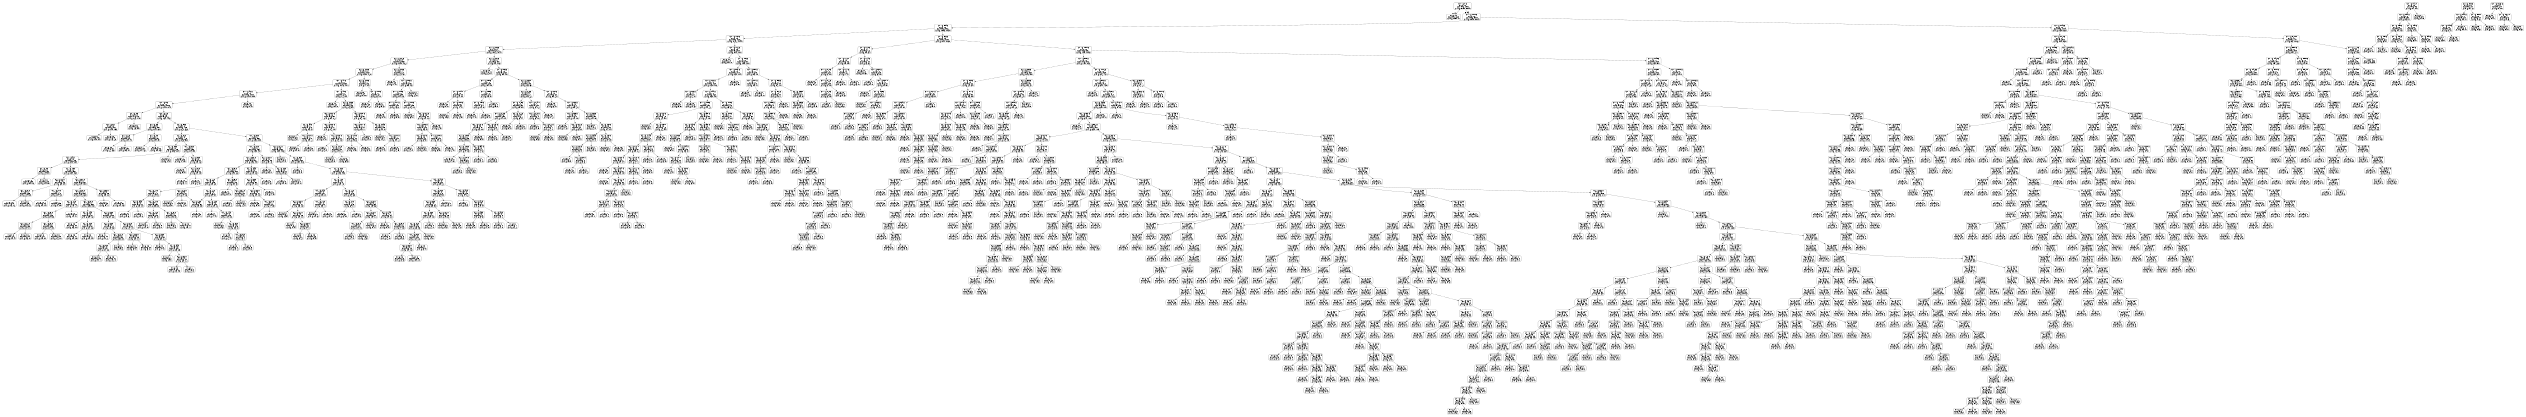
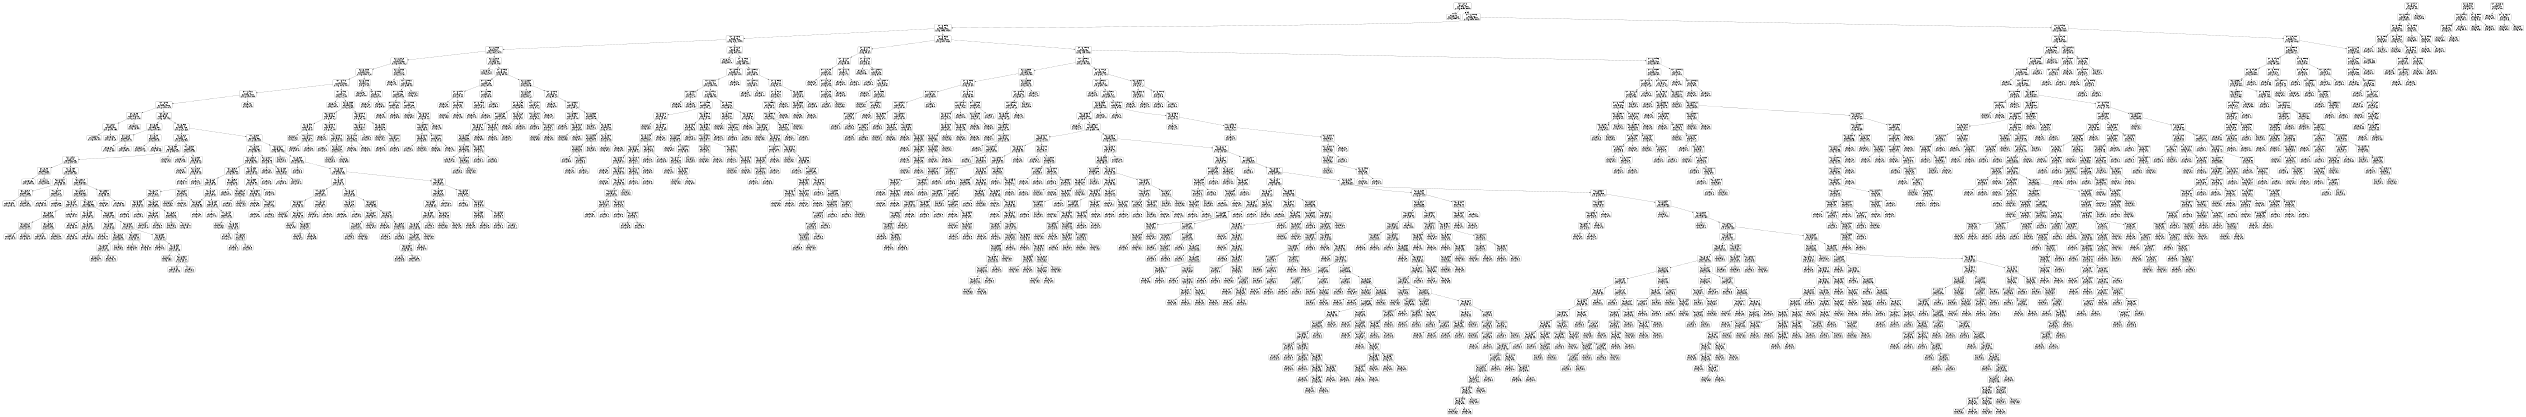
edge "rain <= 610.0 gini = 0.5 samples = 5 value = [5, 4]" -> "rain <= 611.5 gini = 0.4 samples = 3 value = [3, 1]": reversed
